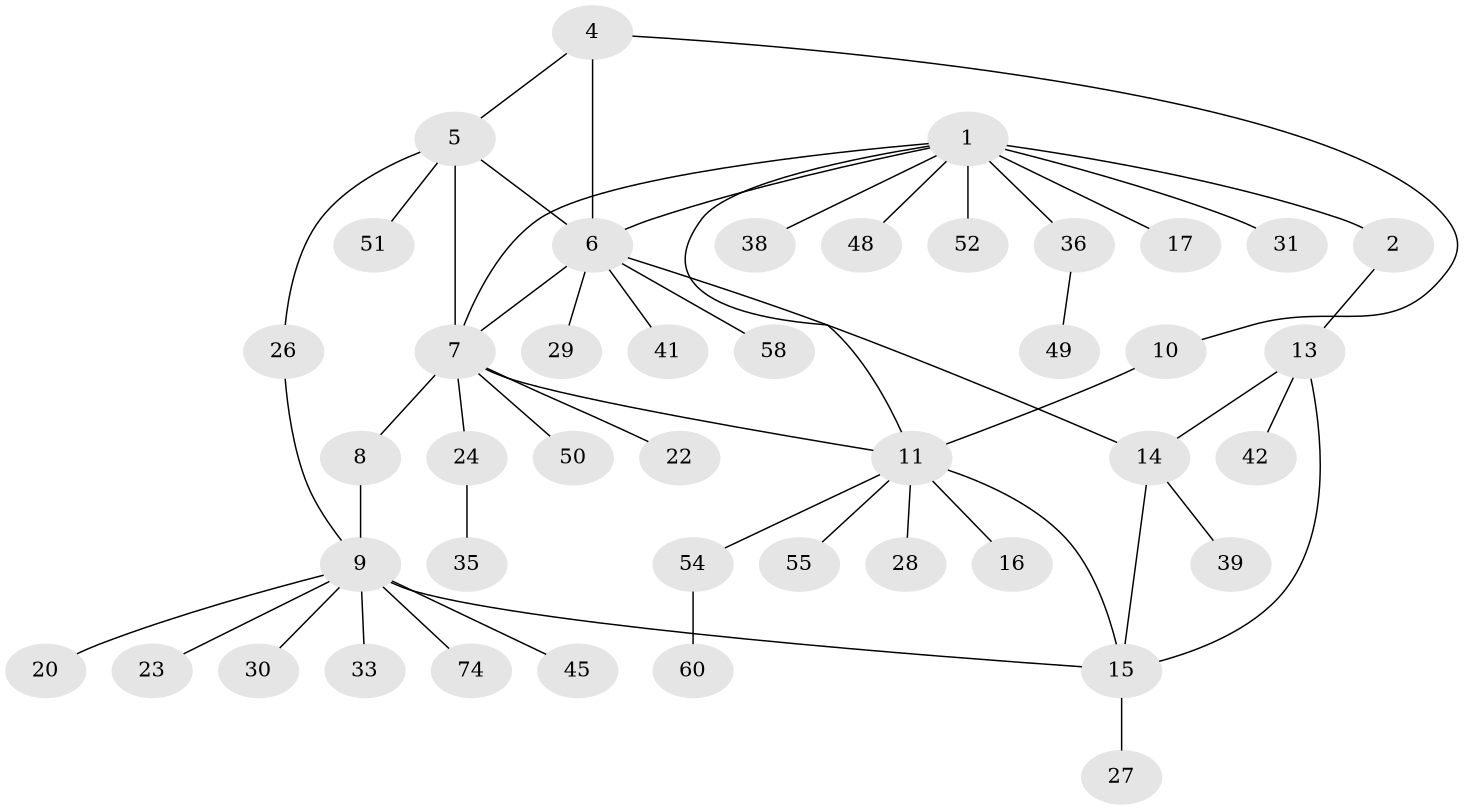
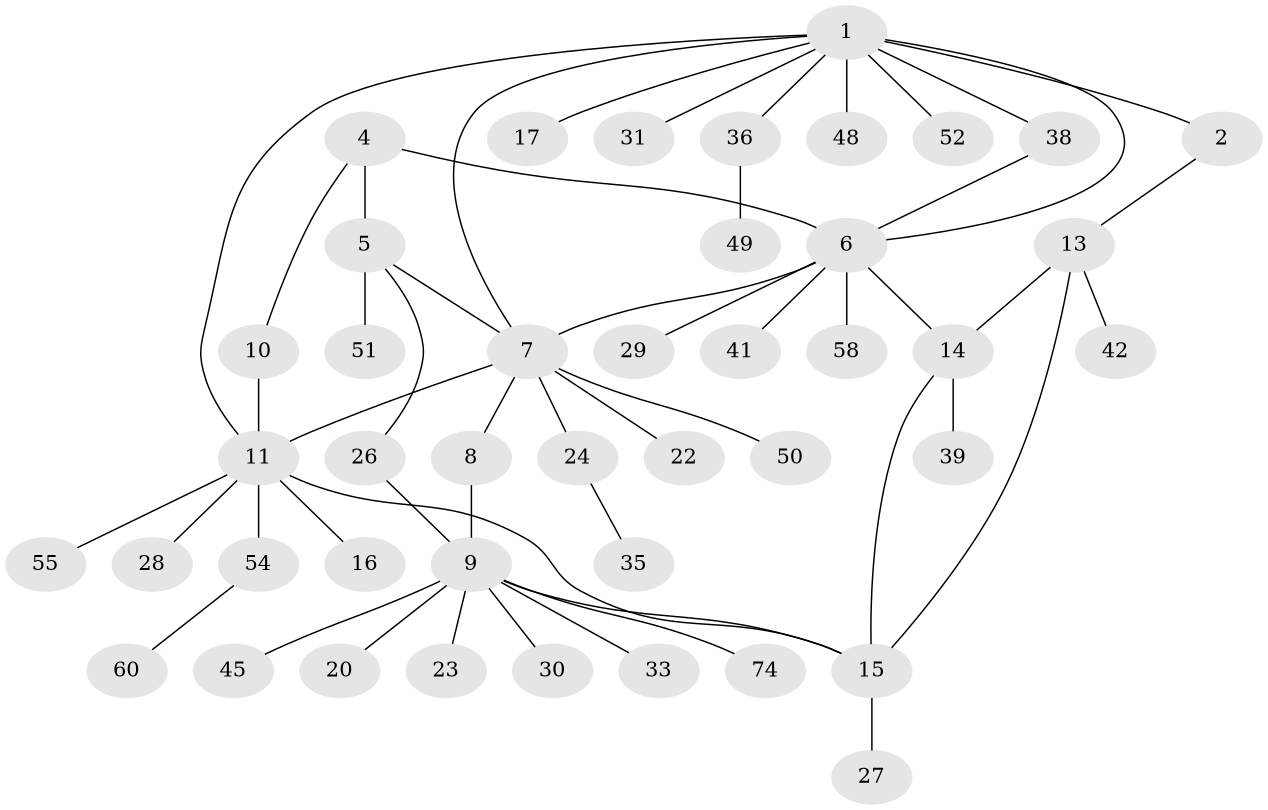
edge "5" -- "6": now "38" -- "6"
